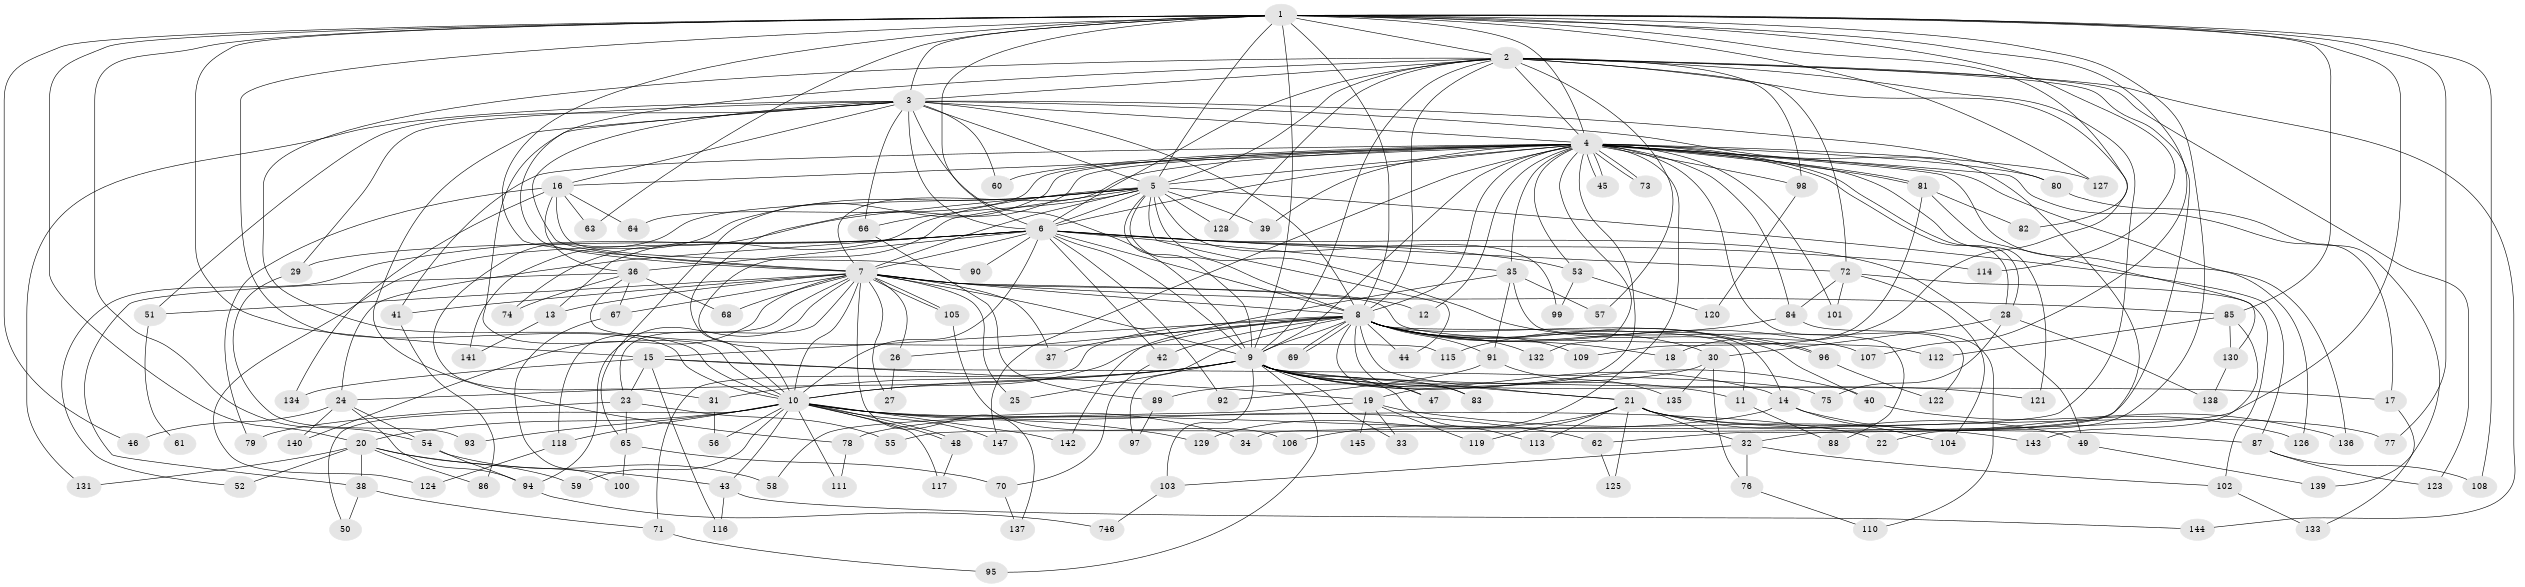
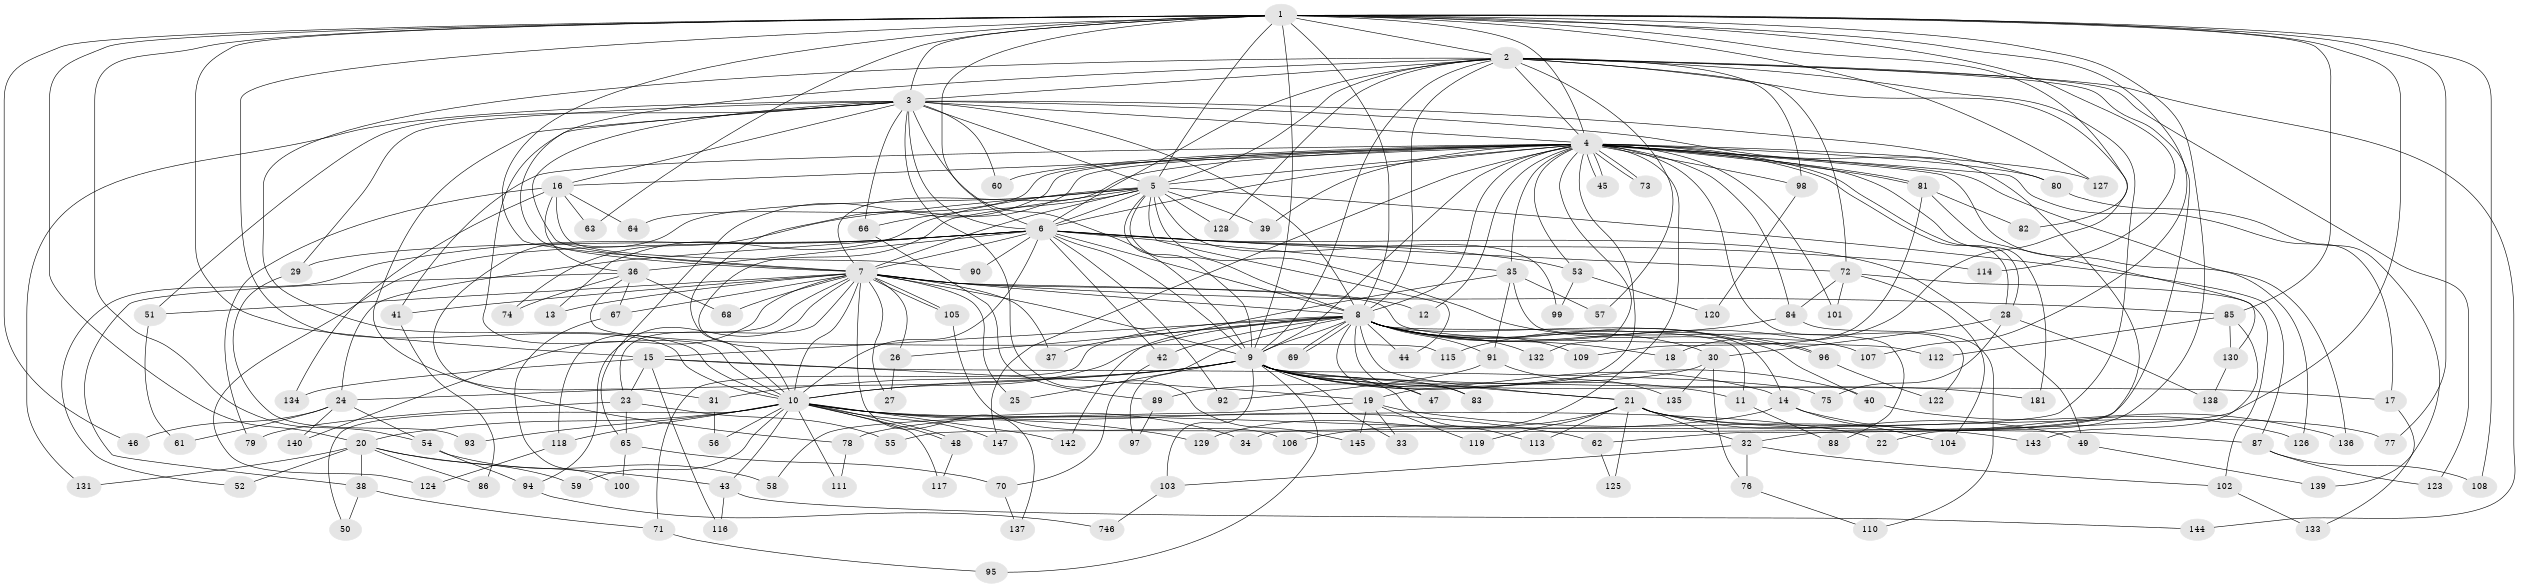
node "141": removed
edge "3" -- "145": added
node "121": label "121" -> "181"
edge "24" -- "94": now "24" -- "61"
